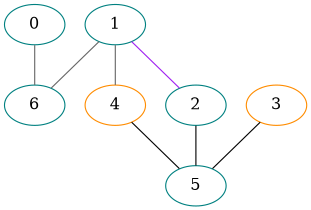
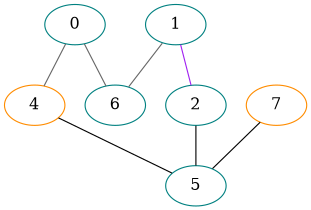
edge "1" -- "4": now "0" -- "4"
node "3": label "3" -> "7"
